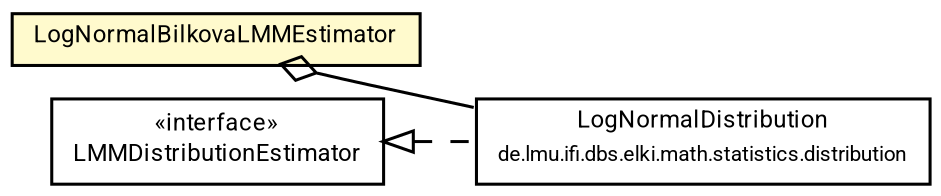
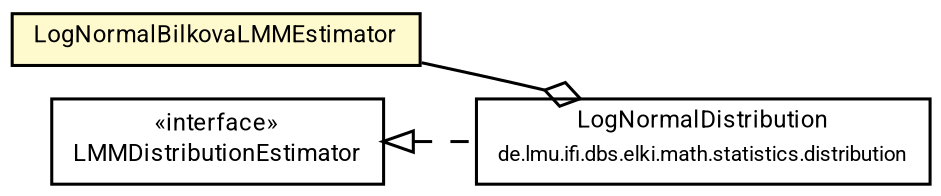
edge "LogNormalDistribution" -> "LogNormalBilkovaLMMEstimator": reversed
